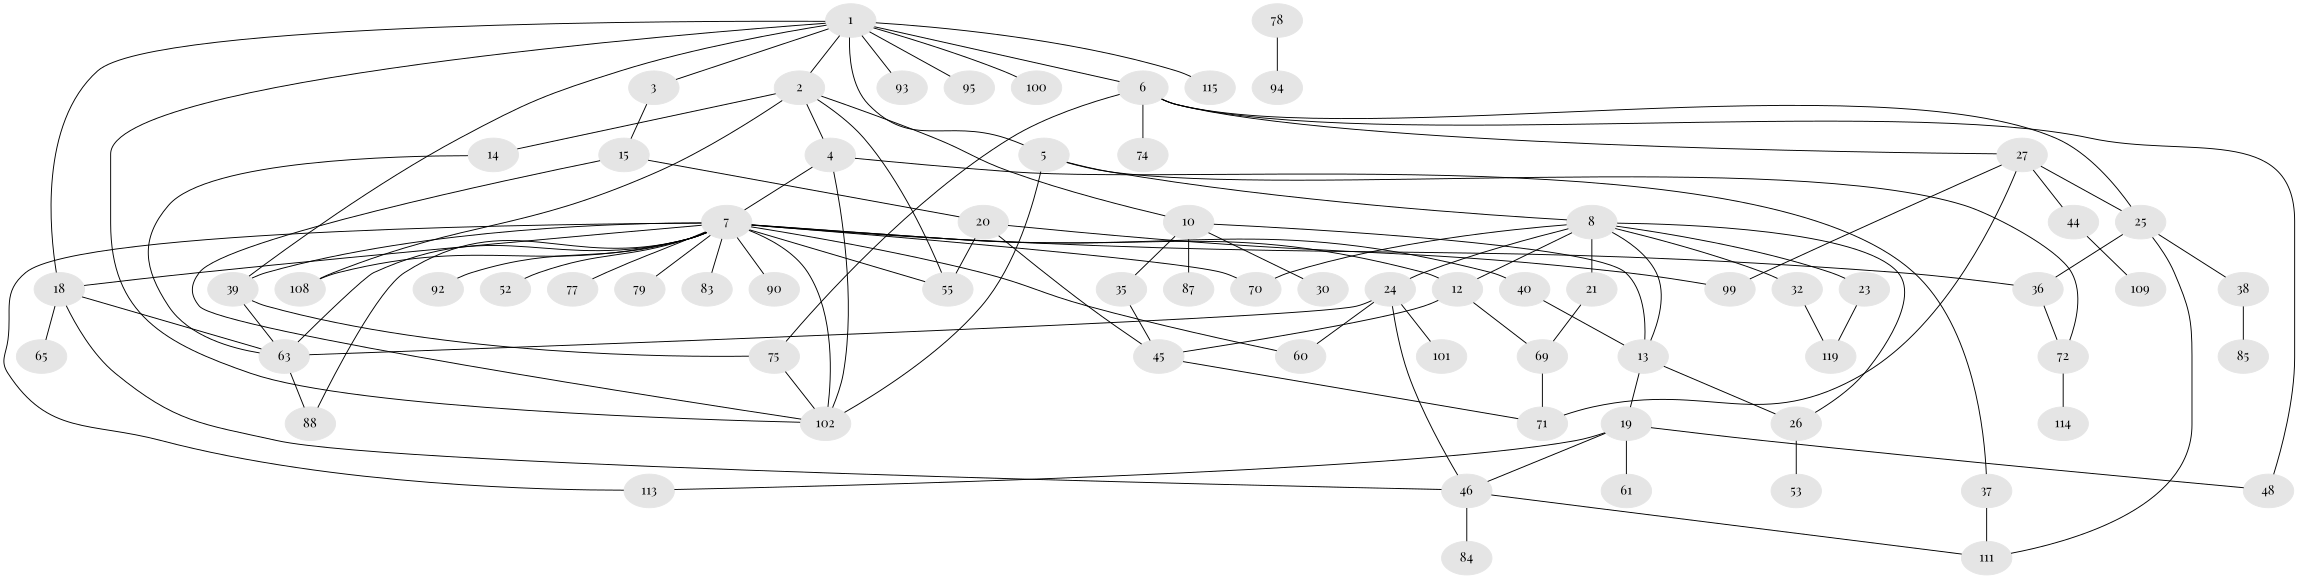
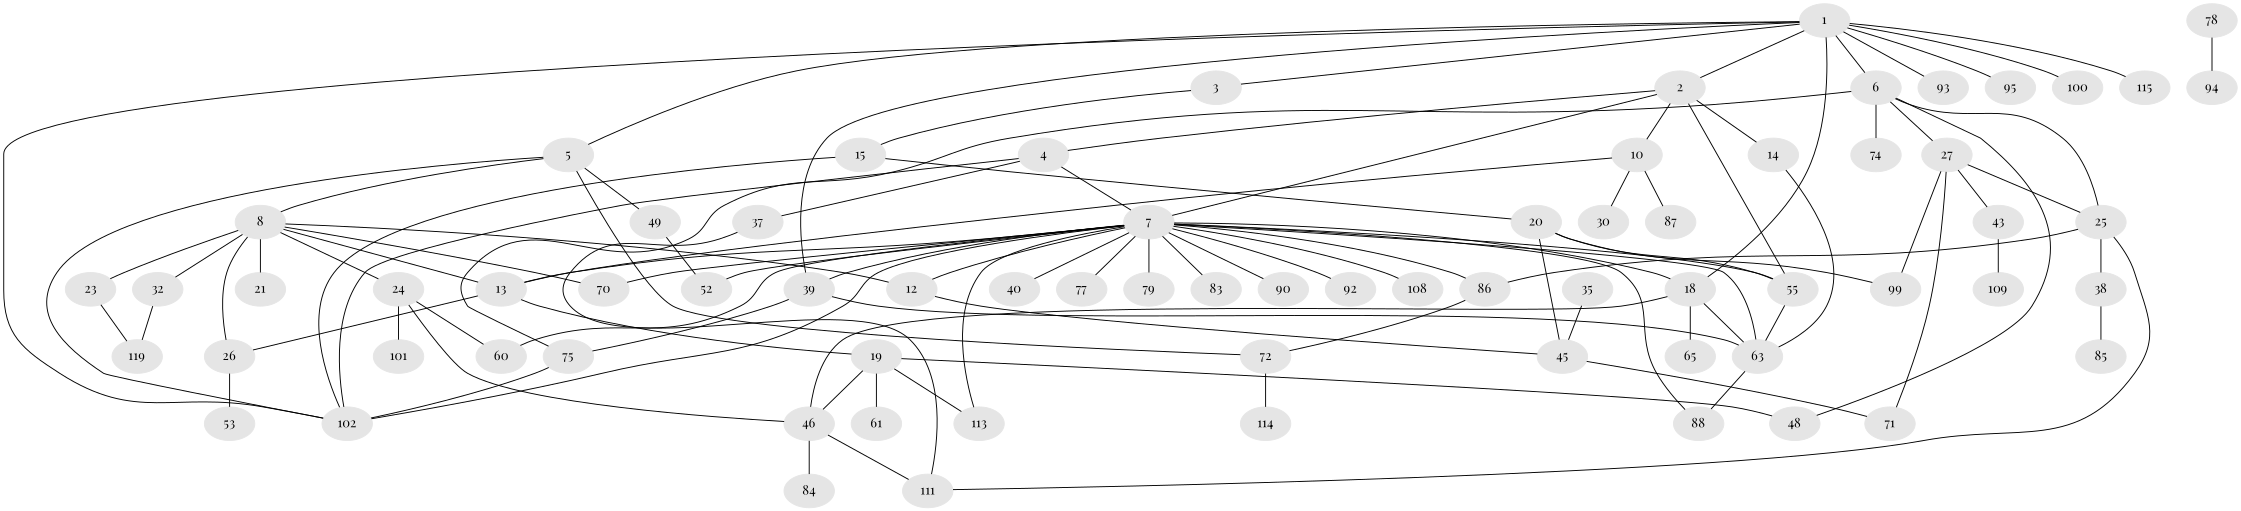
edge "2" -- "108": now "2" -- "7"
node "49": added
node "44": label "44" -> "43"
edge "10" -- "35": removed
node "36": label "36" -> "86"
edge "40" -- "13": now "7" -- "13"
edge "24" -- "63": now "55" -- "63"
node "69": removed
